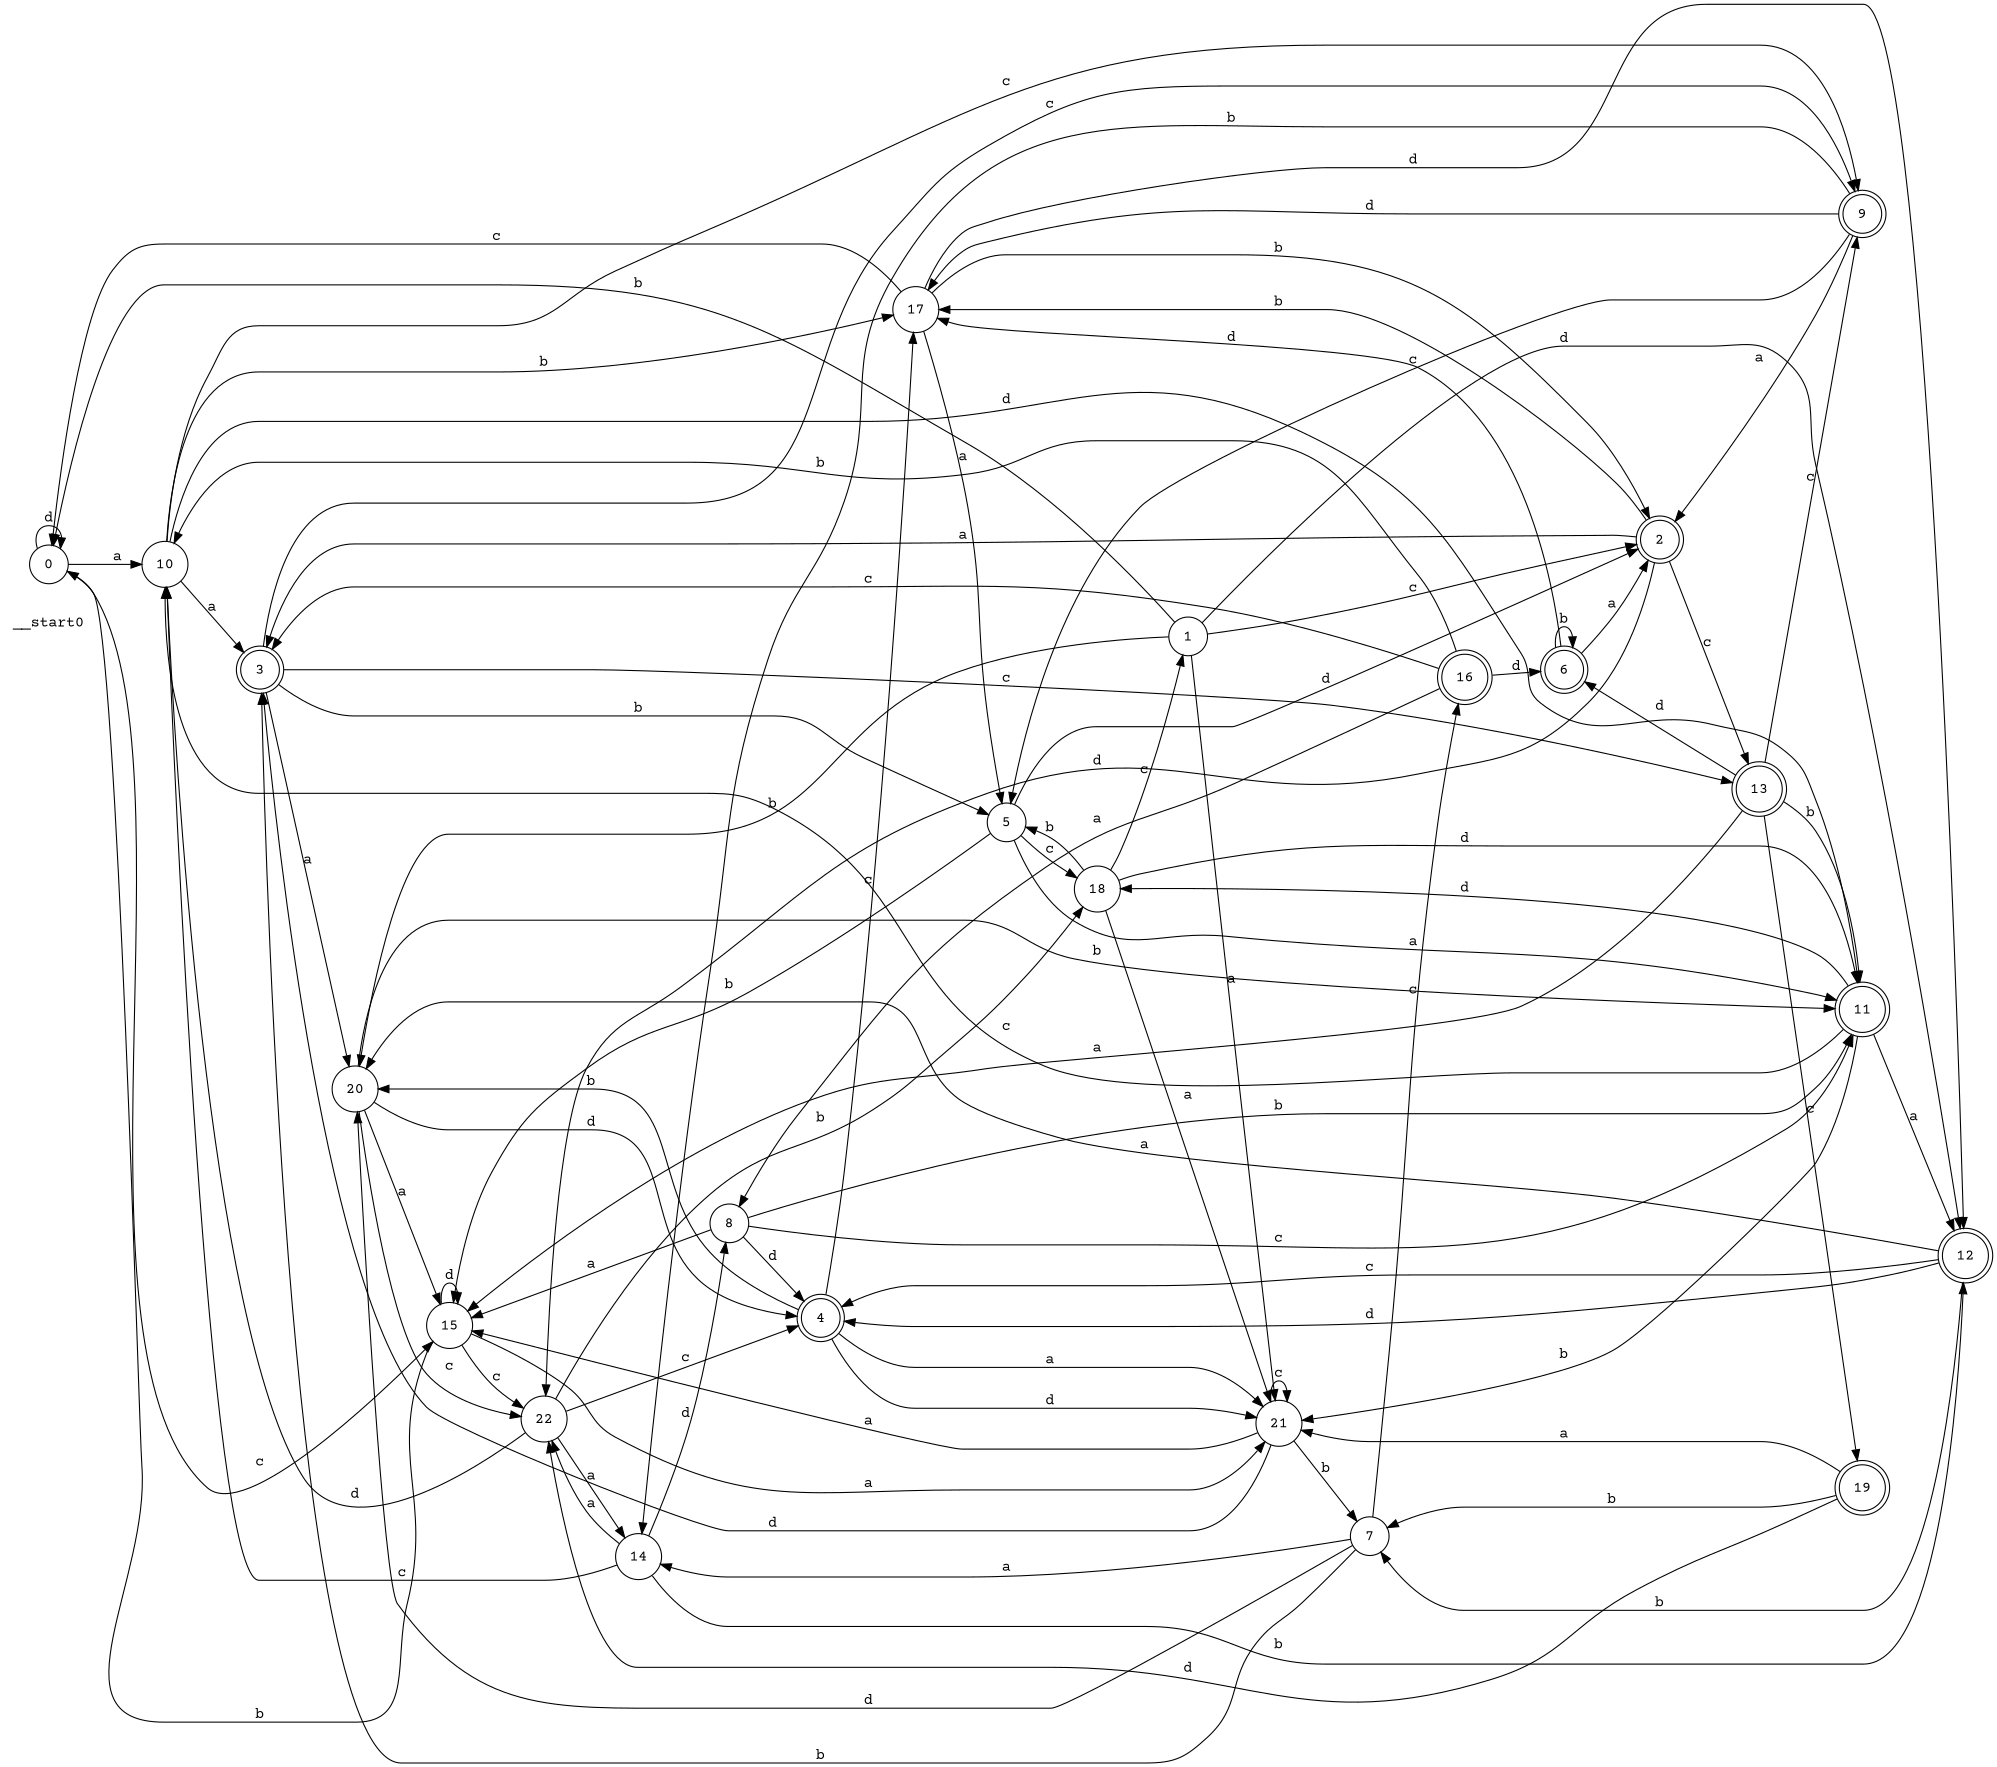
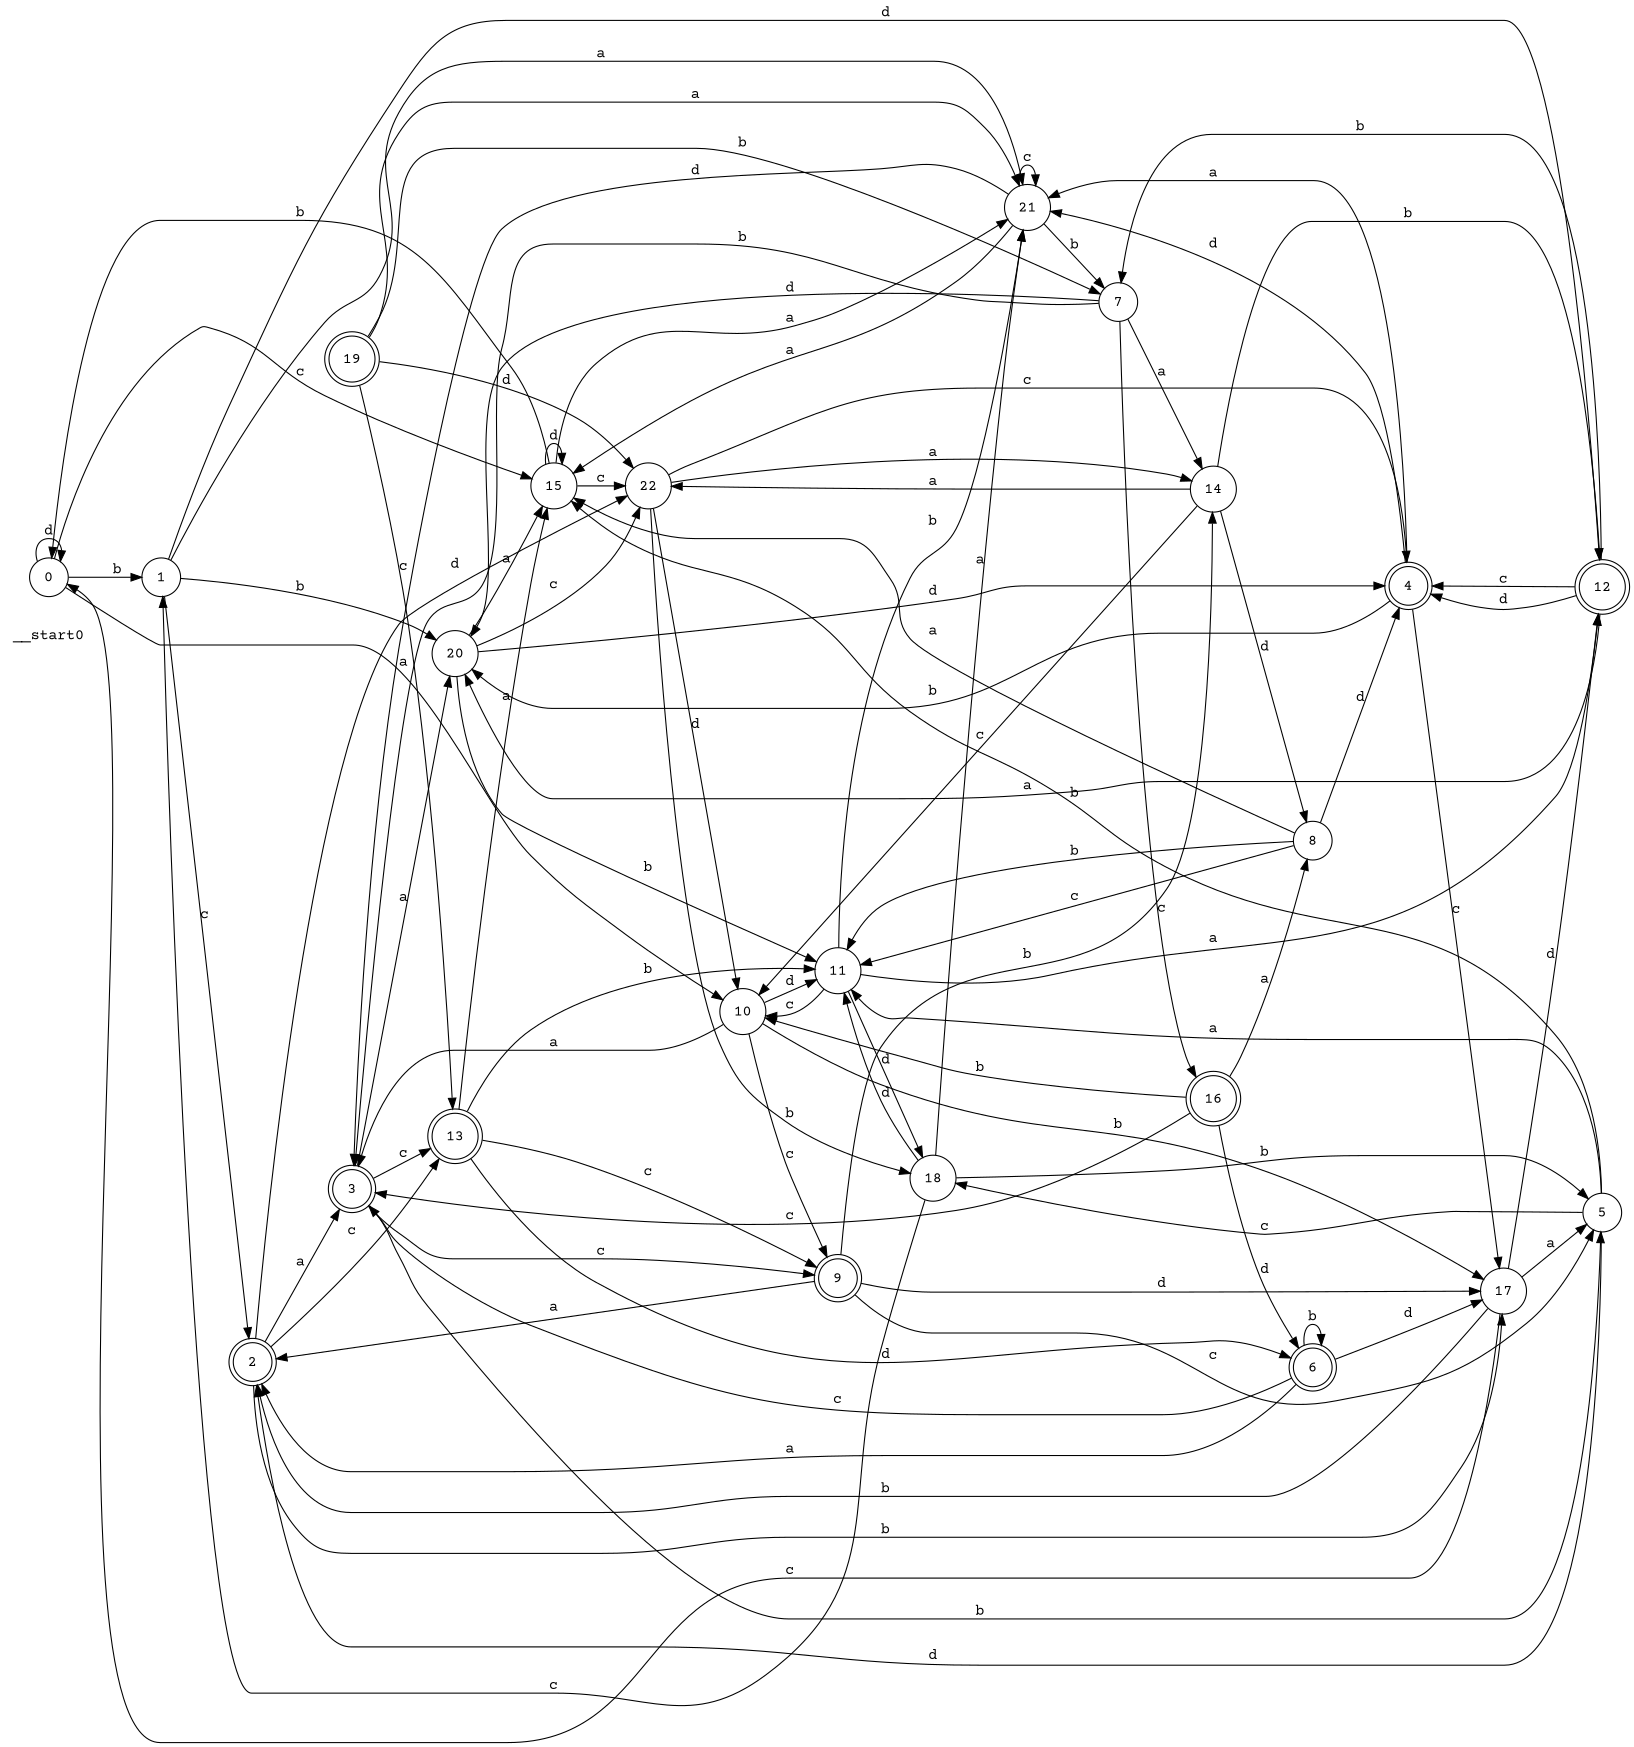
edge "1" -> "0": reversed
node "11": shape doublecircle -> circle
edge "13" -> "19": reversed
edge "6" -> "3": added, label "c"
